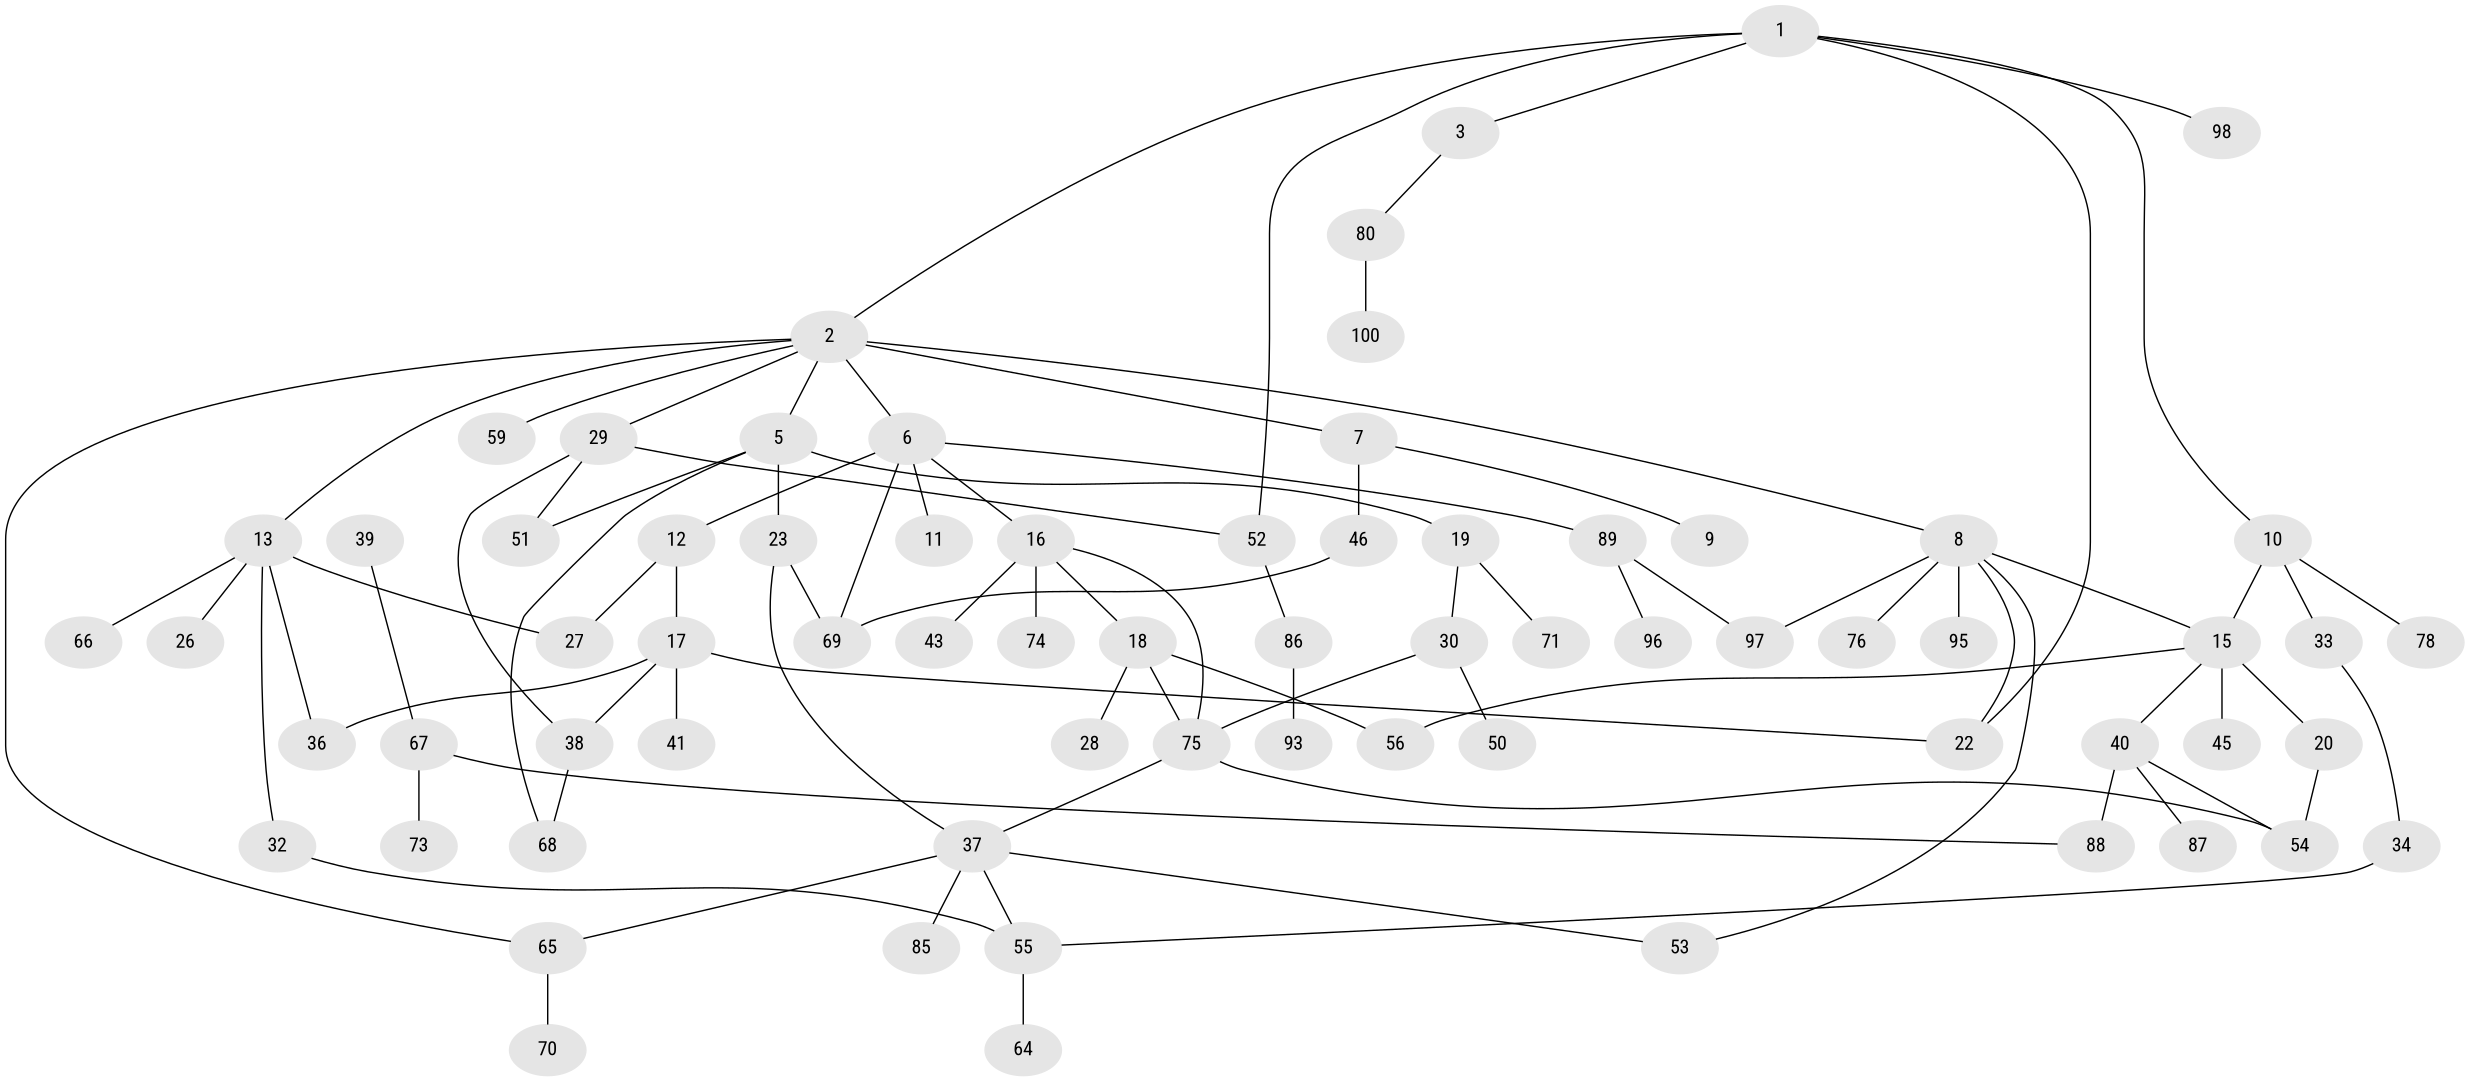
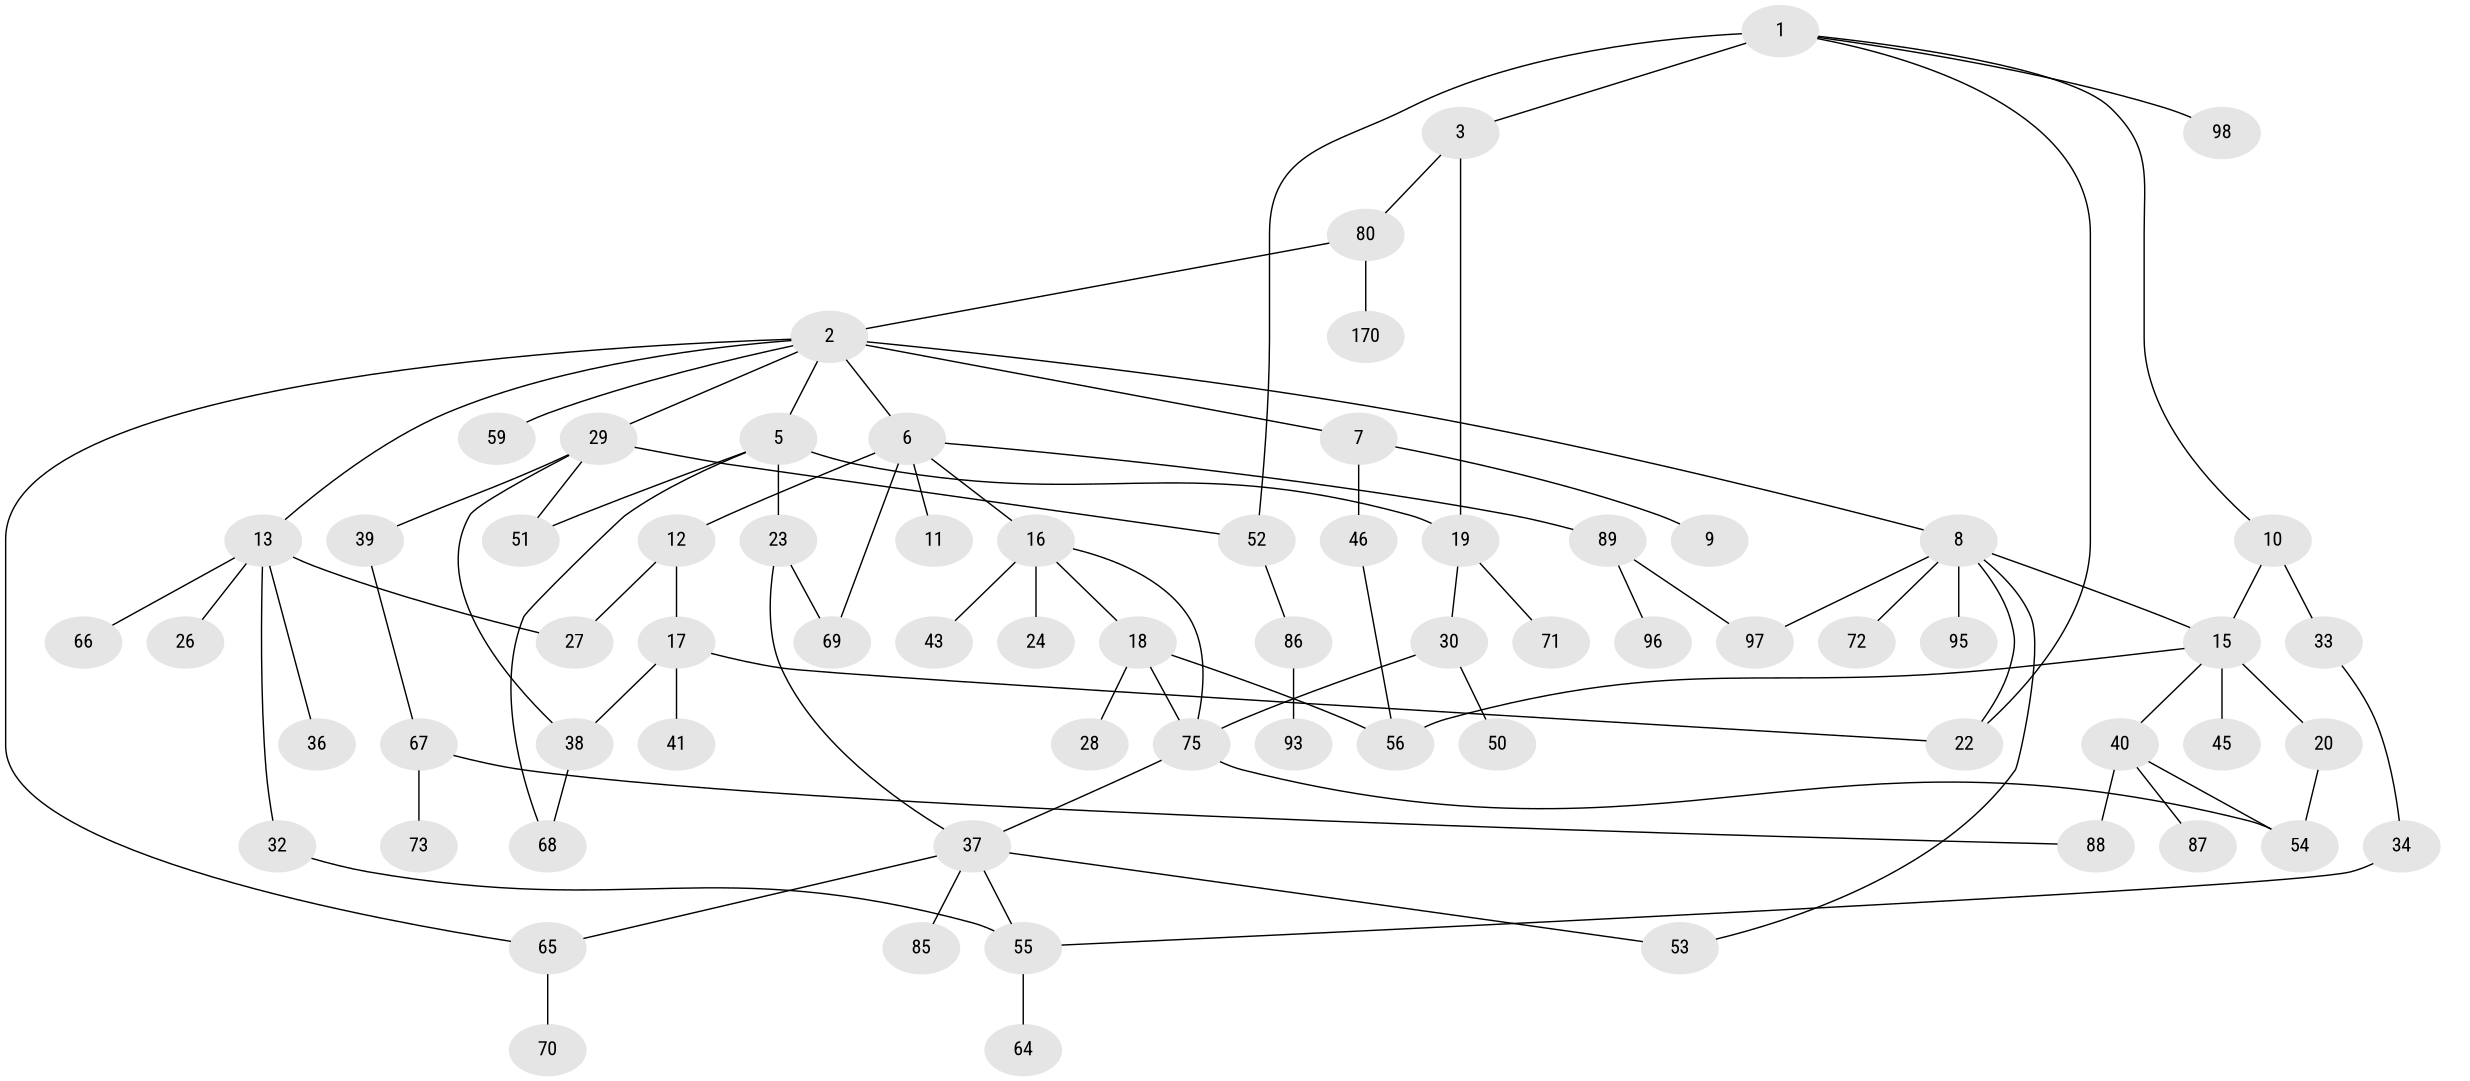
edge "1" -- "2": now "80" -- "2"
node "100": label "100" -> "170"
edge "3" -- "19": added
edge "29" -- "39": added
edge "46" -- "69": now "46" -- "56"
node "74": label "74" -> "24"
node "76": label "76" -> "72"
node "78": removed
edge "17" -- "36": removed
